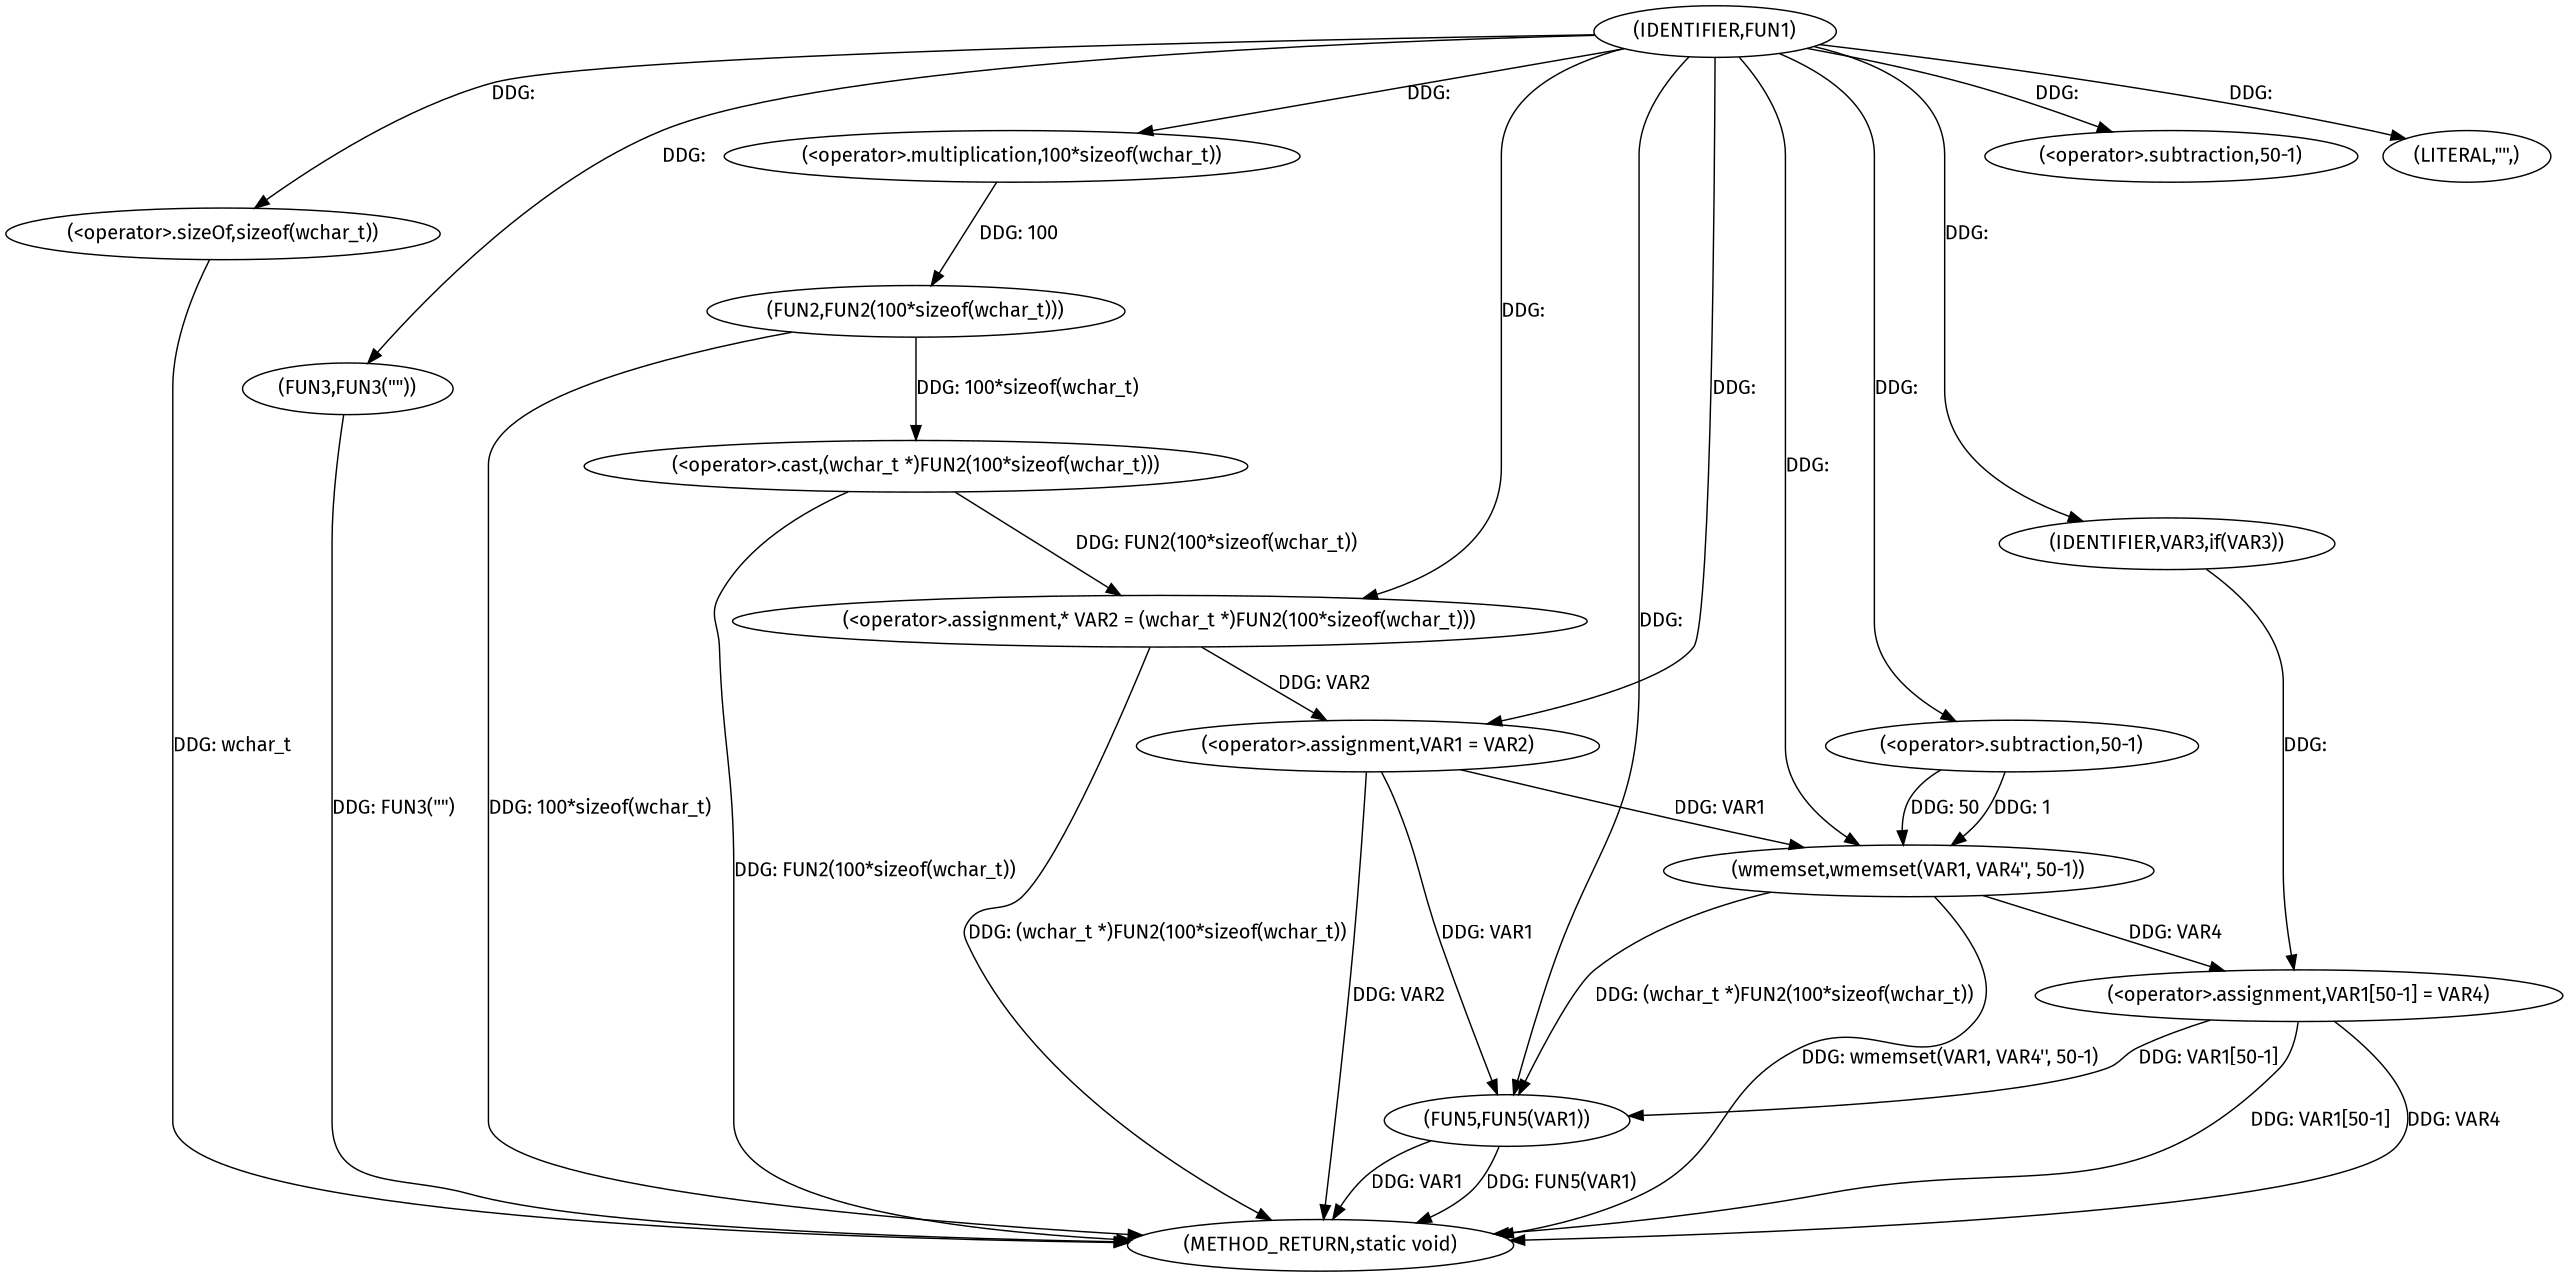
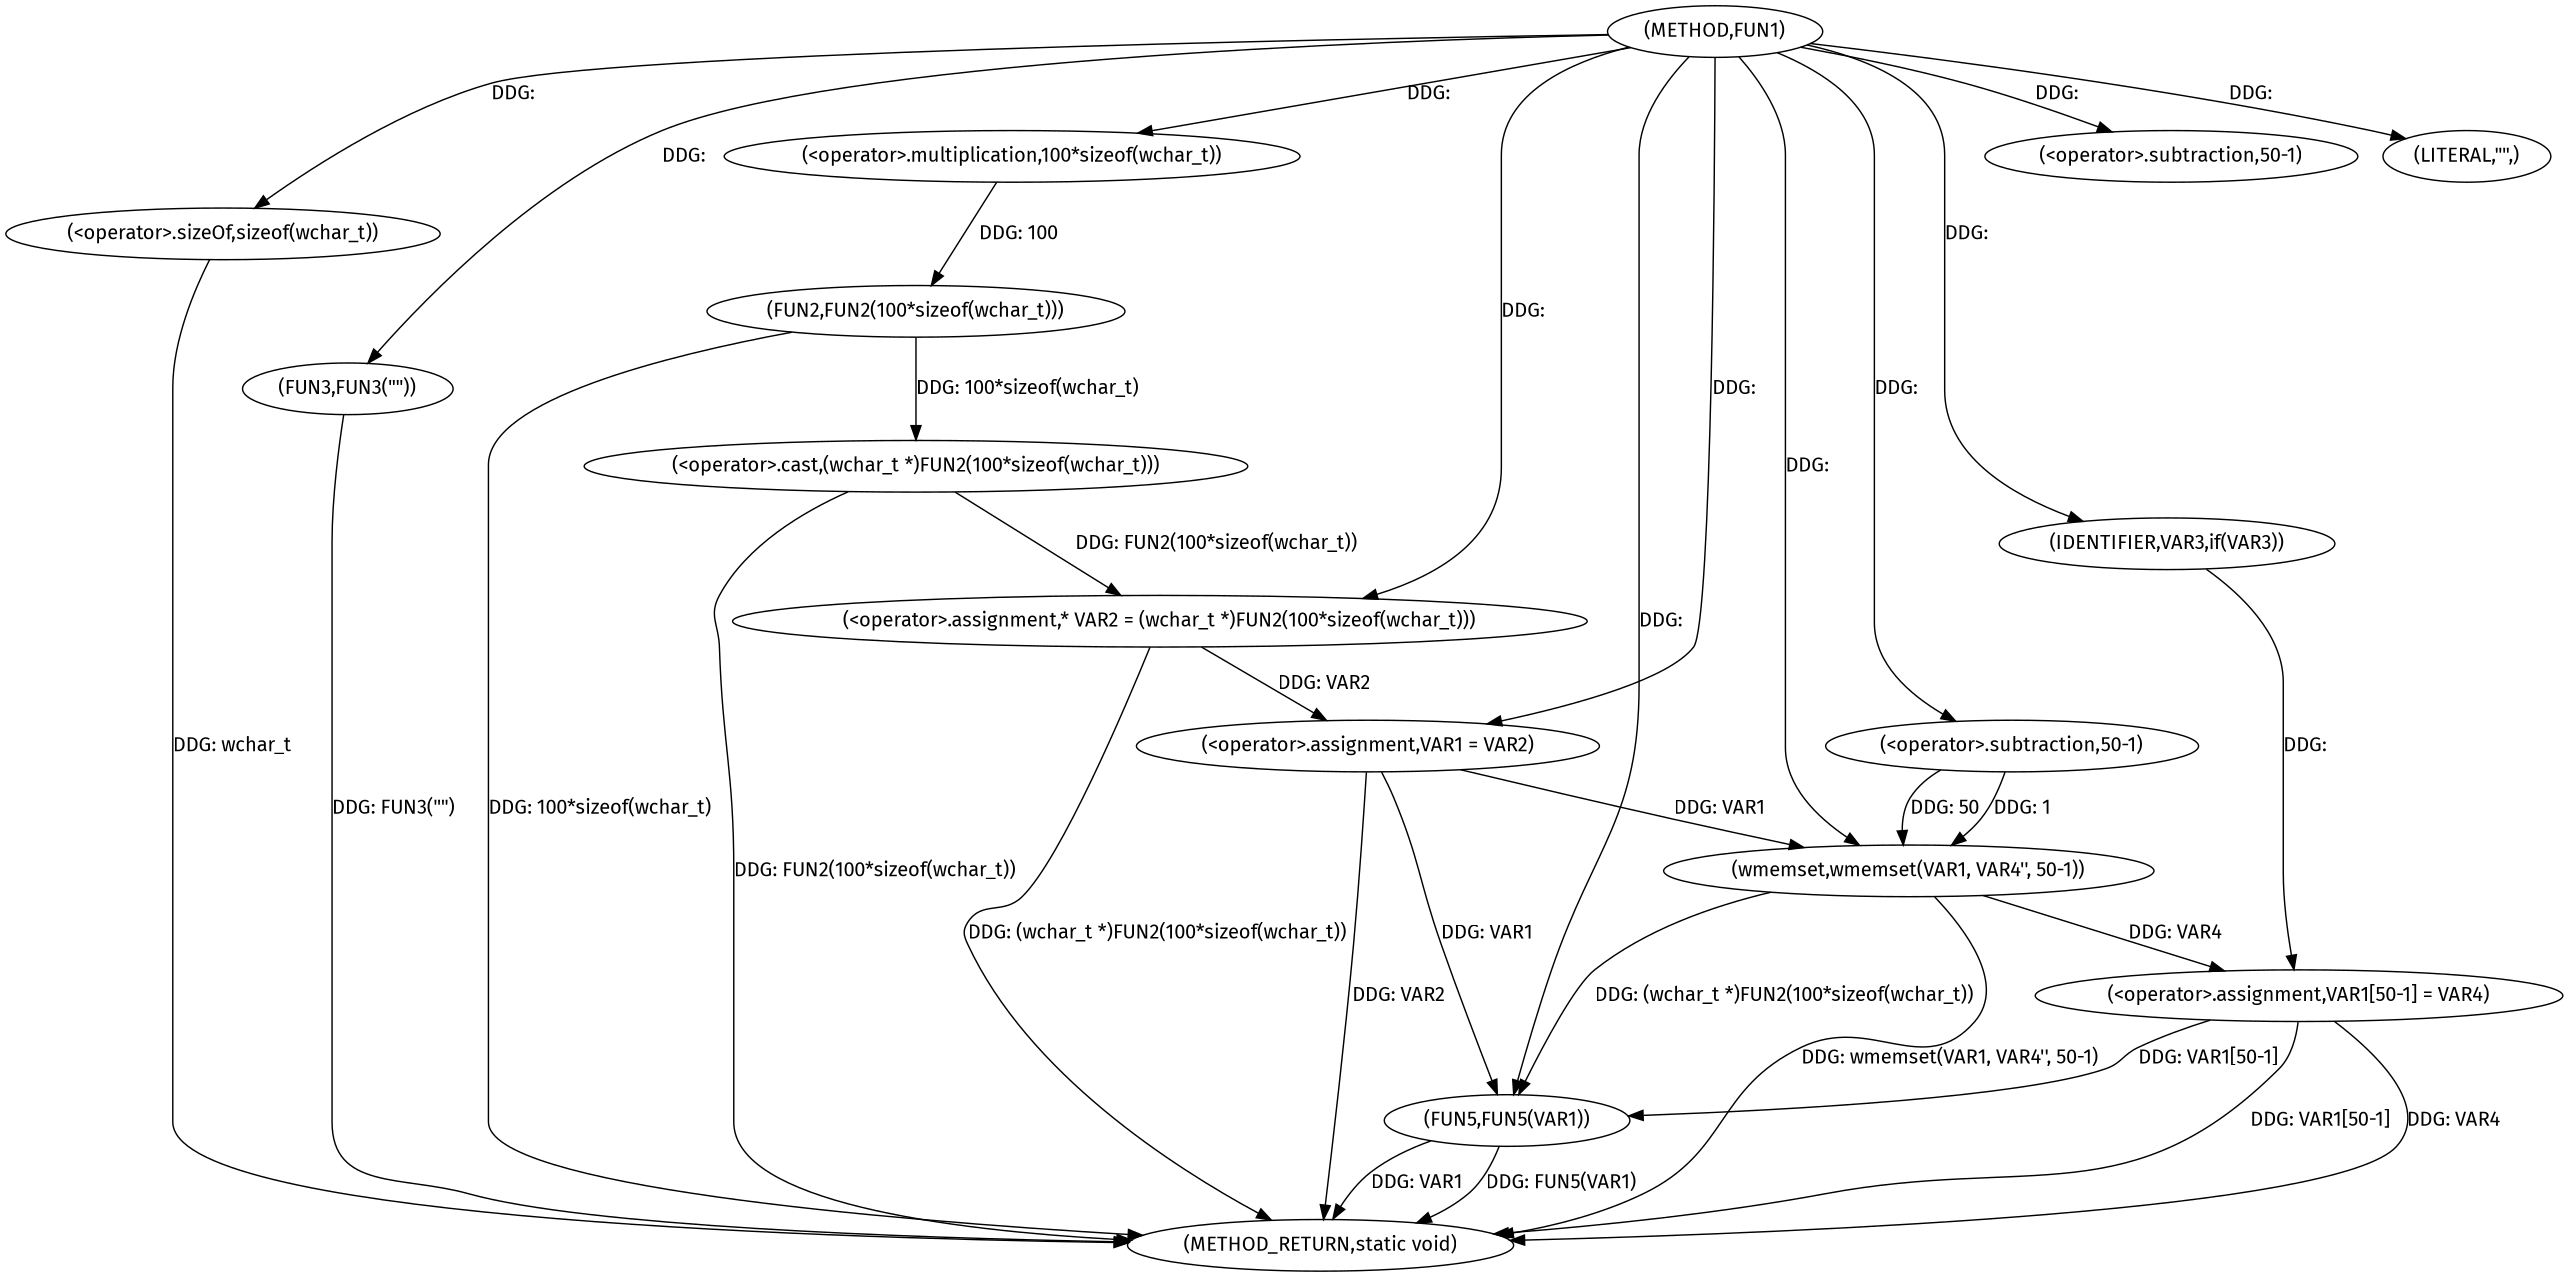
node "(IDENTIFIER,FUN1)": label "(IDENTIFIER,FUN1)" -> "(METHOD,FUN1)"
